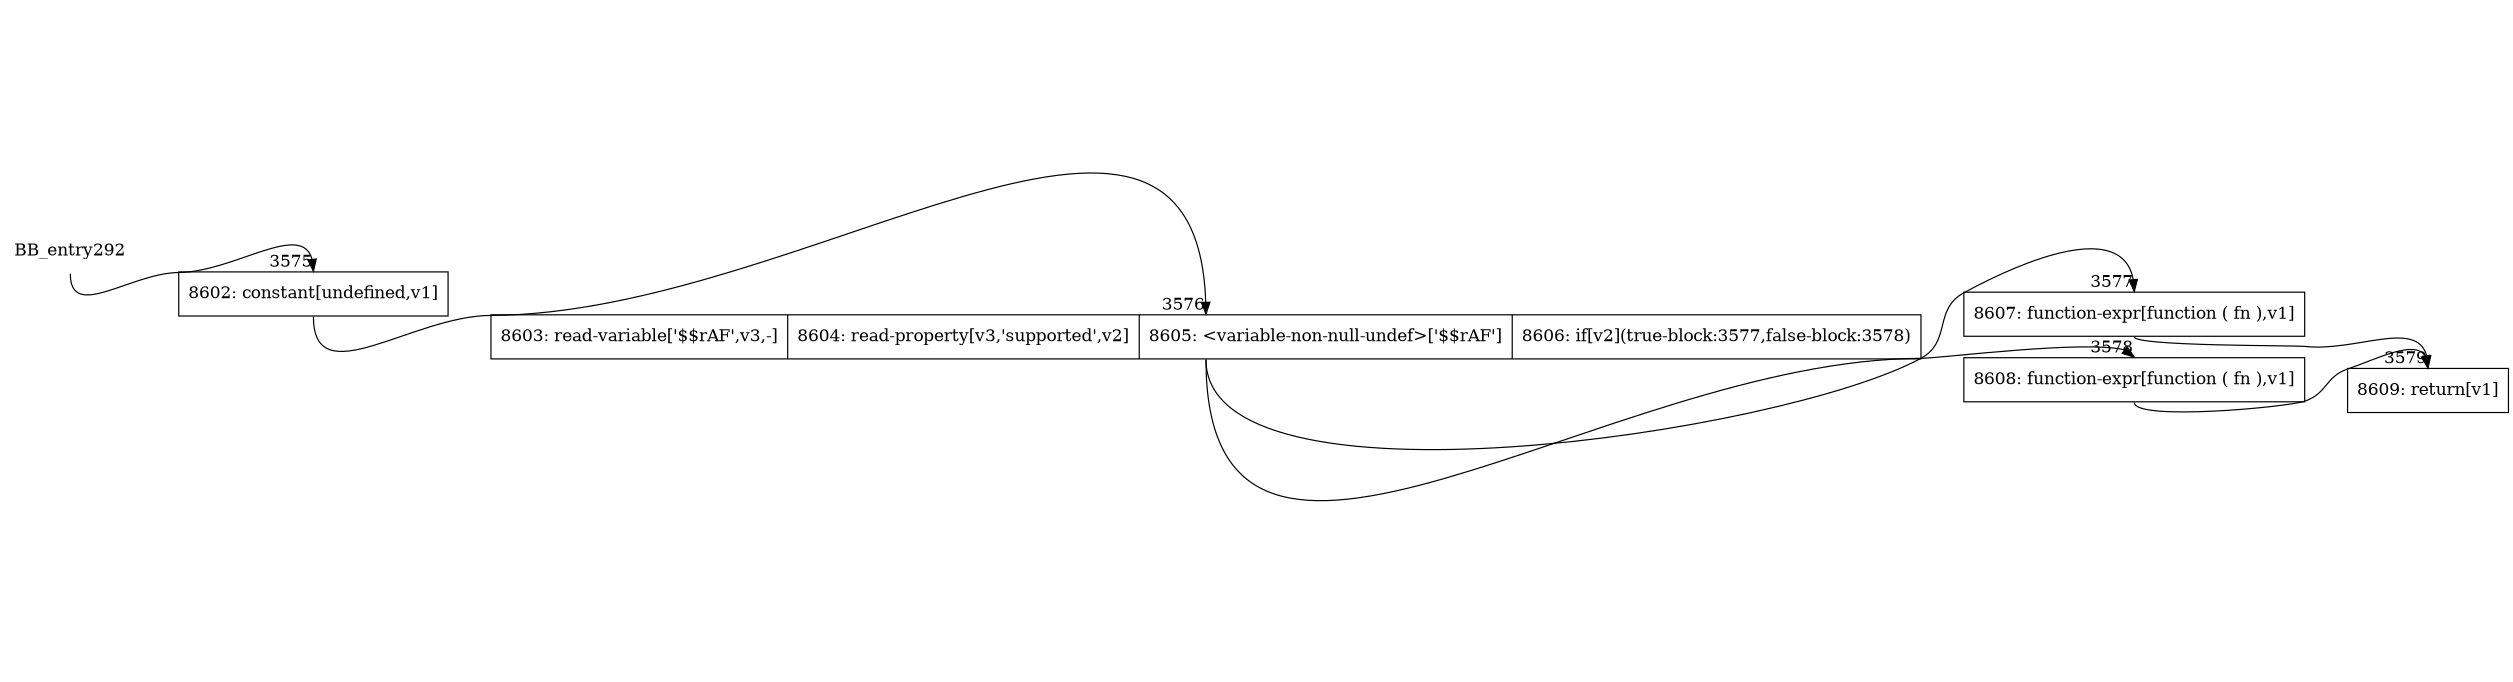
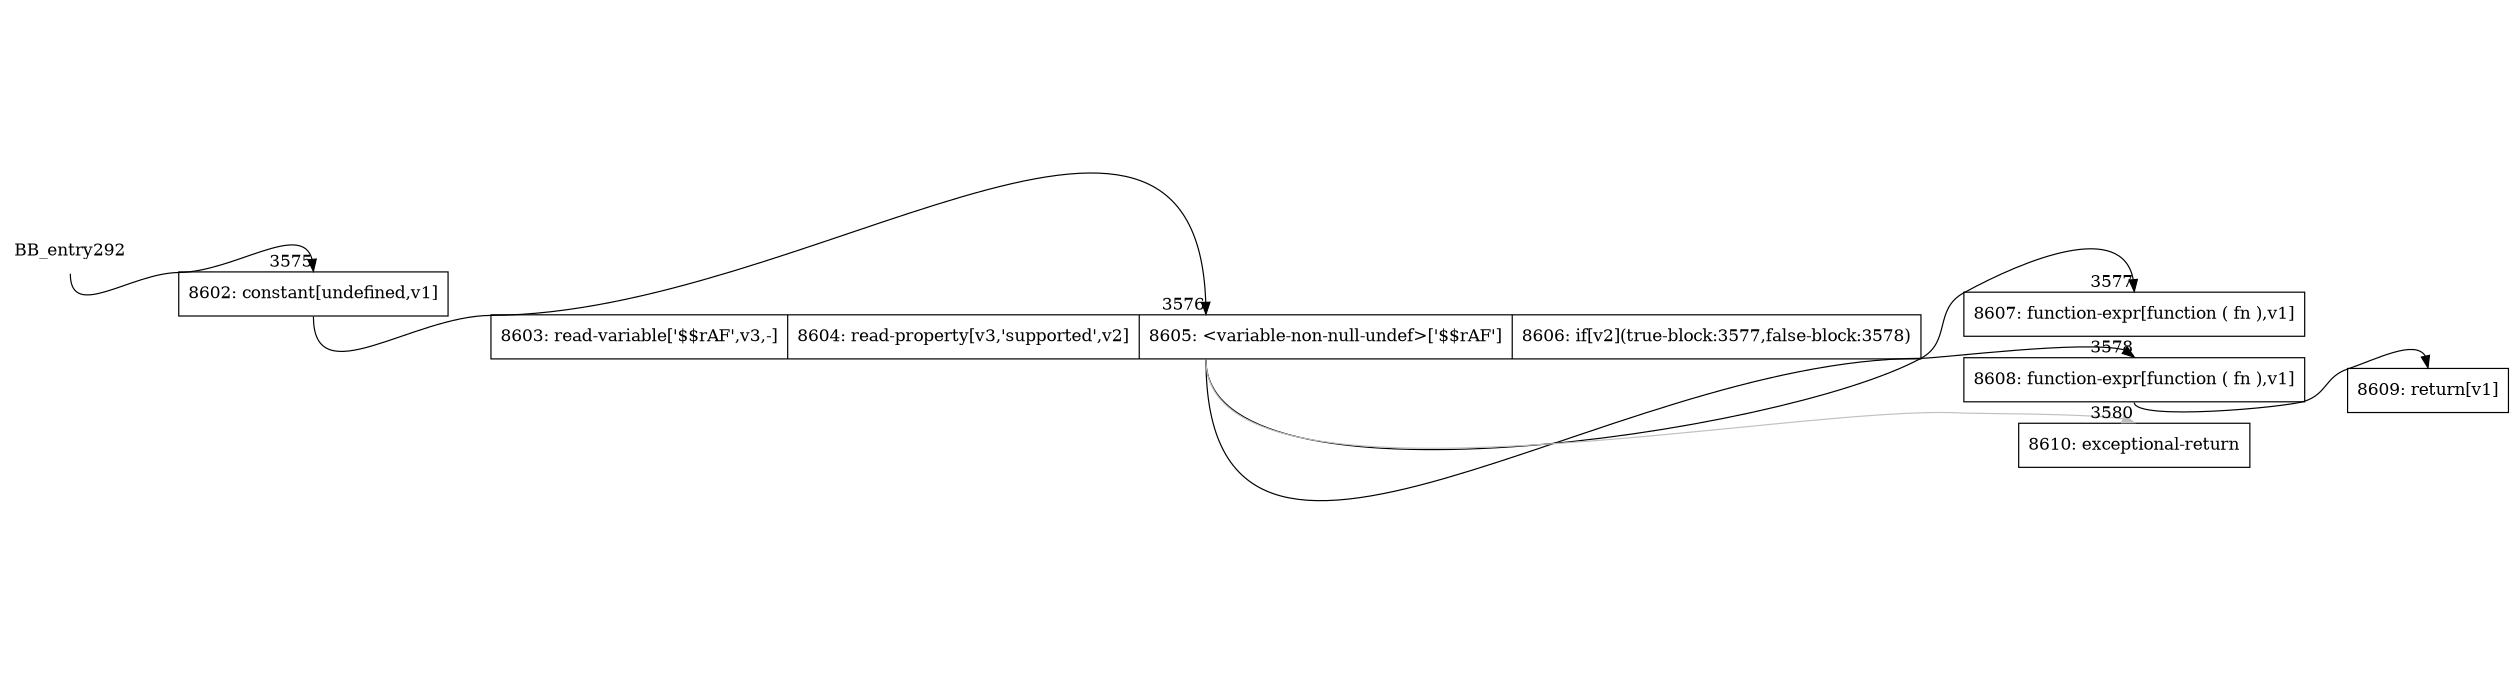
edge "8607: function-expr[function ( fn ),v1]" -> "8609: return[v1]": removed
node "8610: exceptional-return": added
